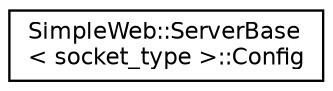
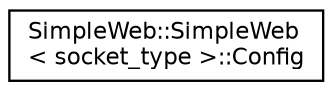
node "SimpleWeb::ServerBase < socket_type >::Config": label "SimpleWeb::ServerBase < socket_type >::Config" -> "SimpleWeb::SimpleWeb < socket_type >::Config"
